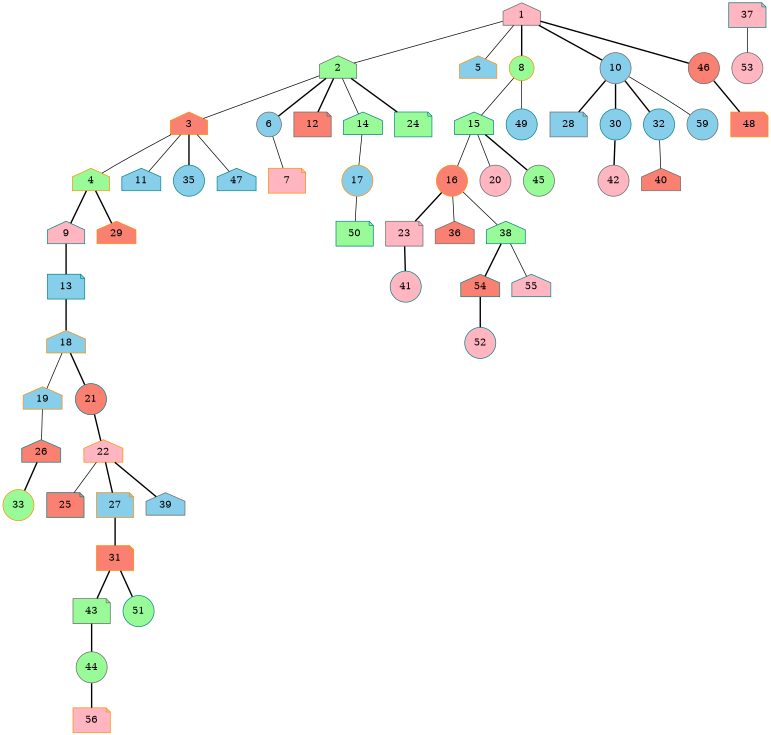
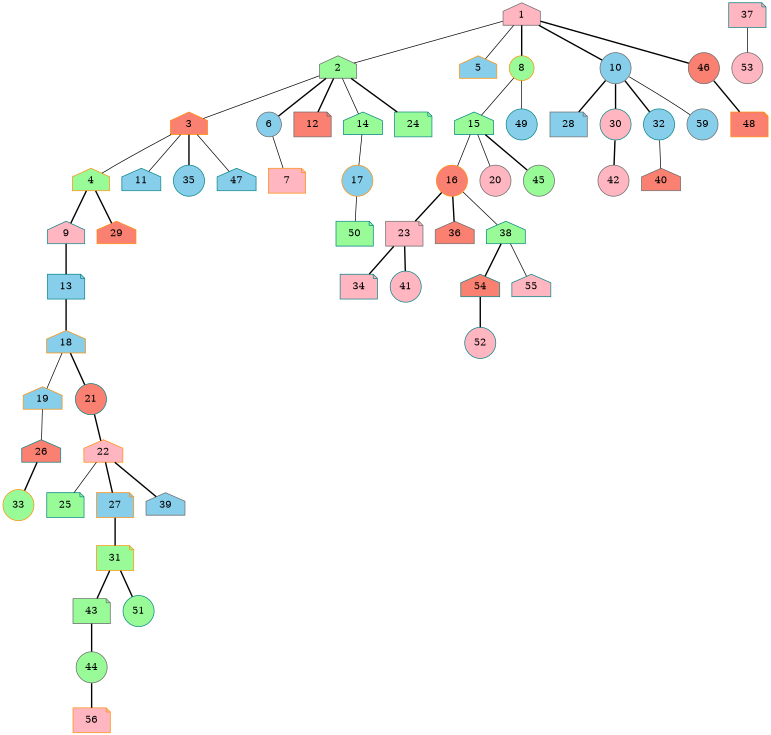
node "30": fillcolor skyblue -> lightpink
edge "16" -- "36": style solid -> bold
node "34": added
node "25": fillcolor salmon -> palegreen
node "31": fillcolor salmon -> palegreen
